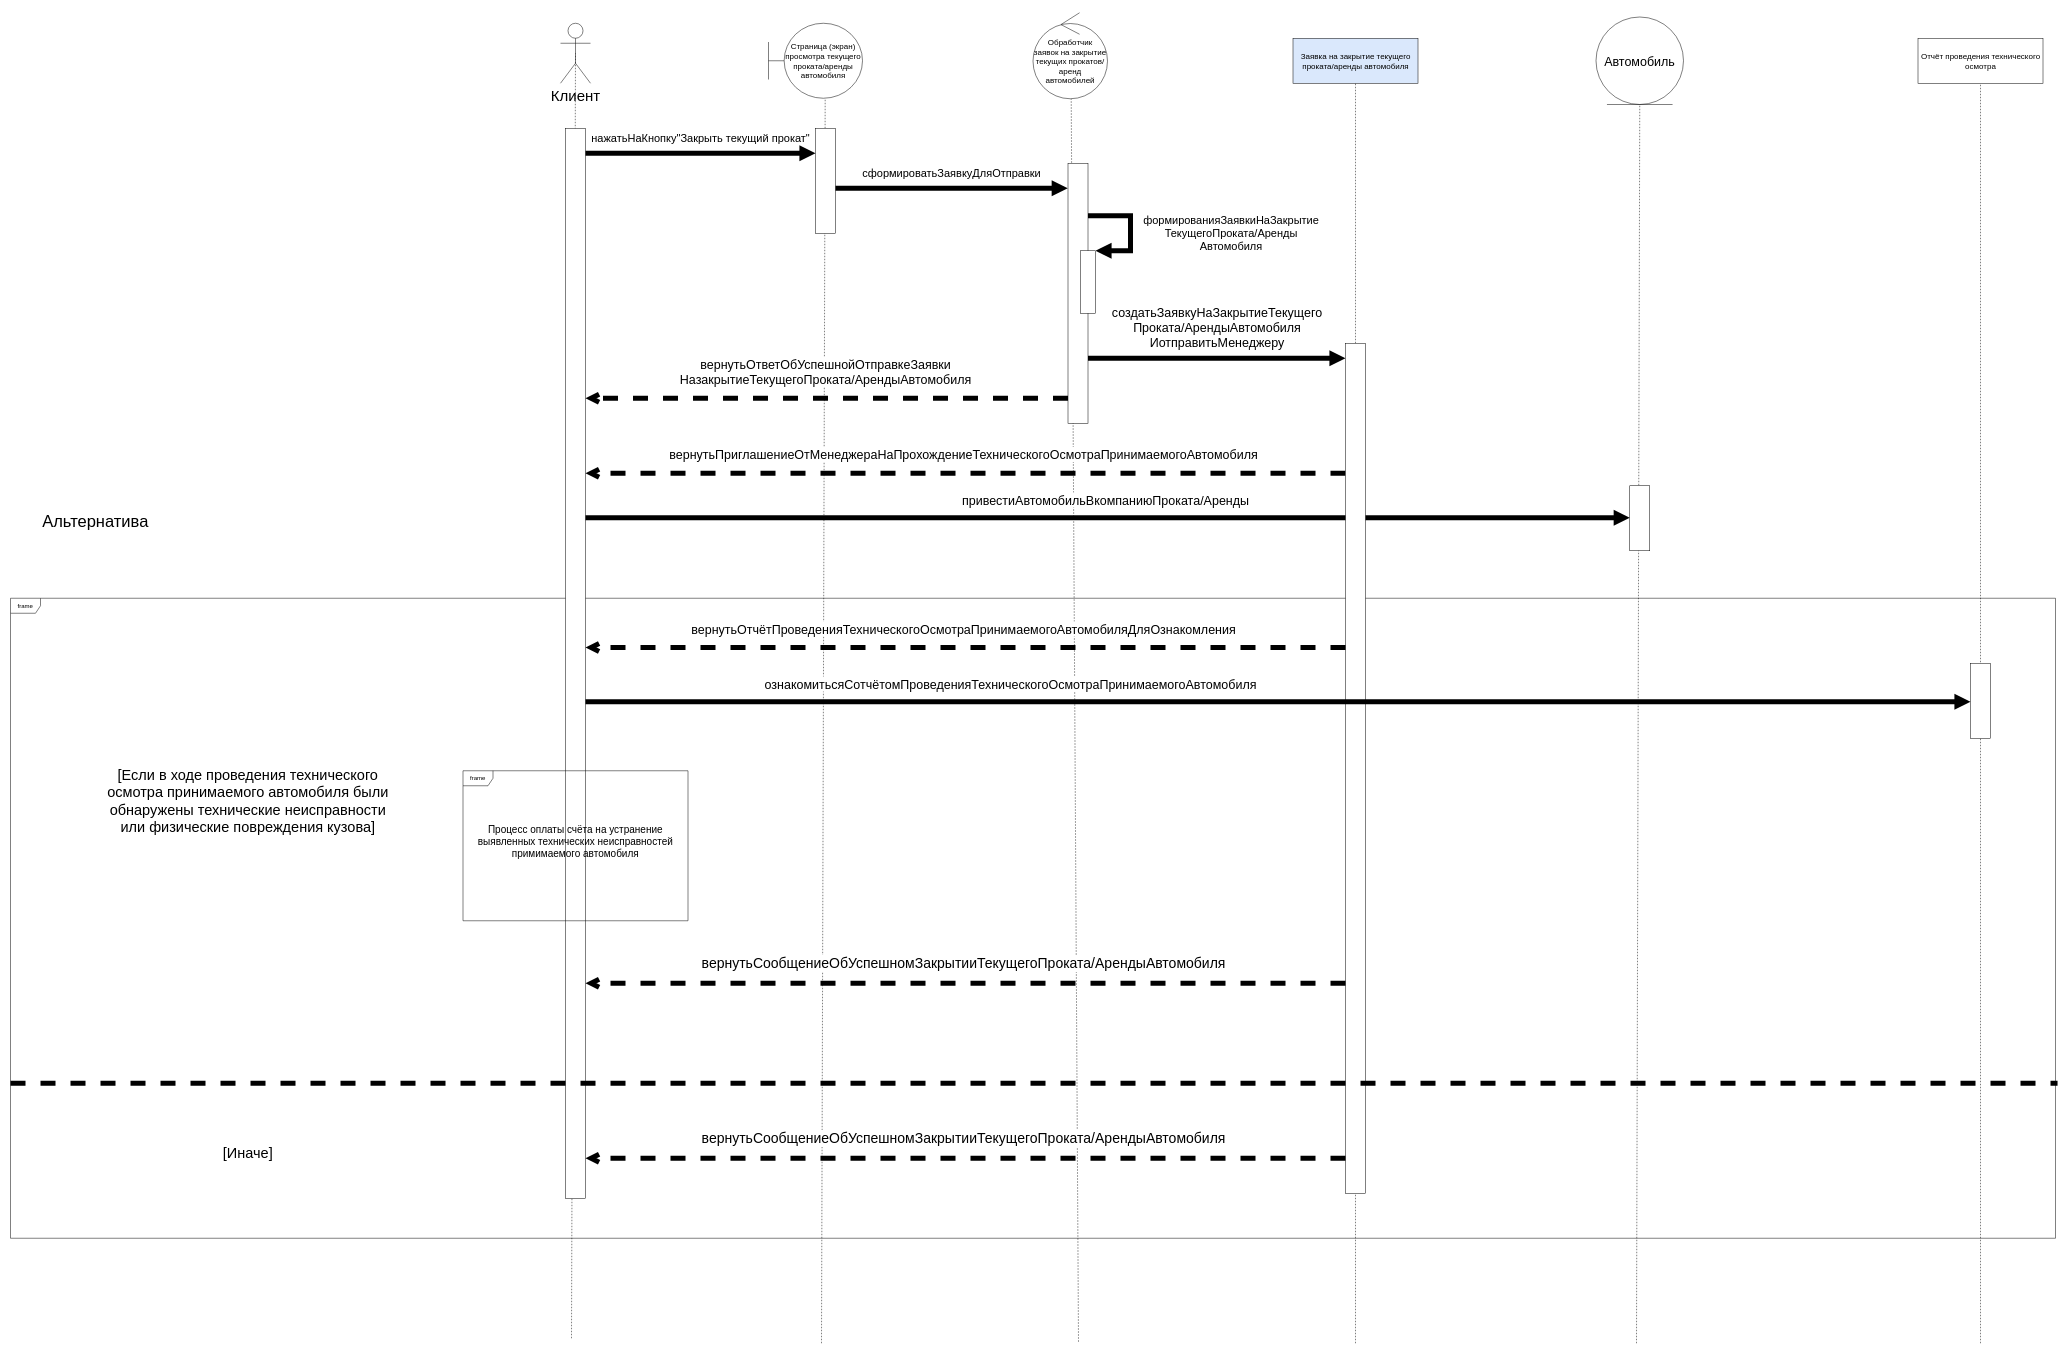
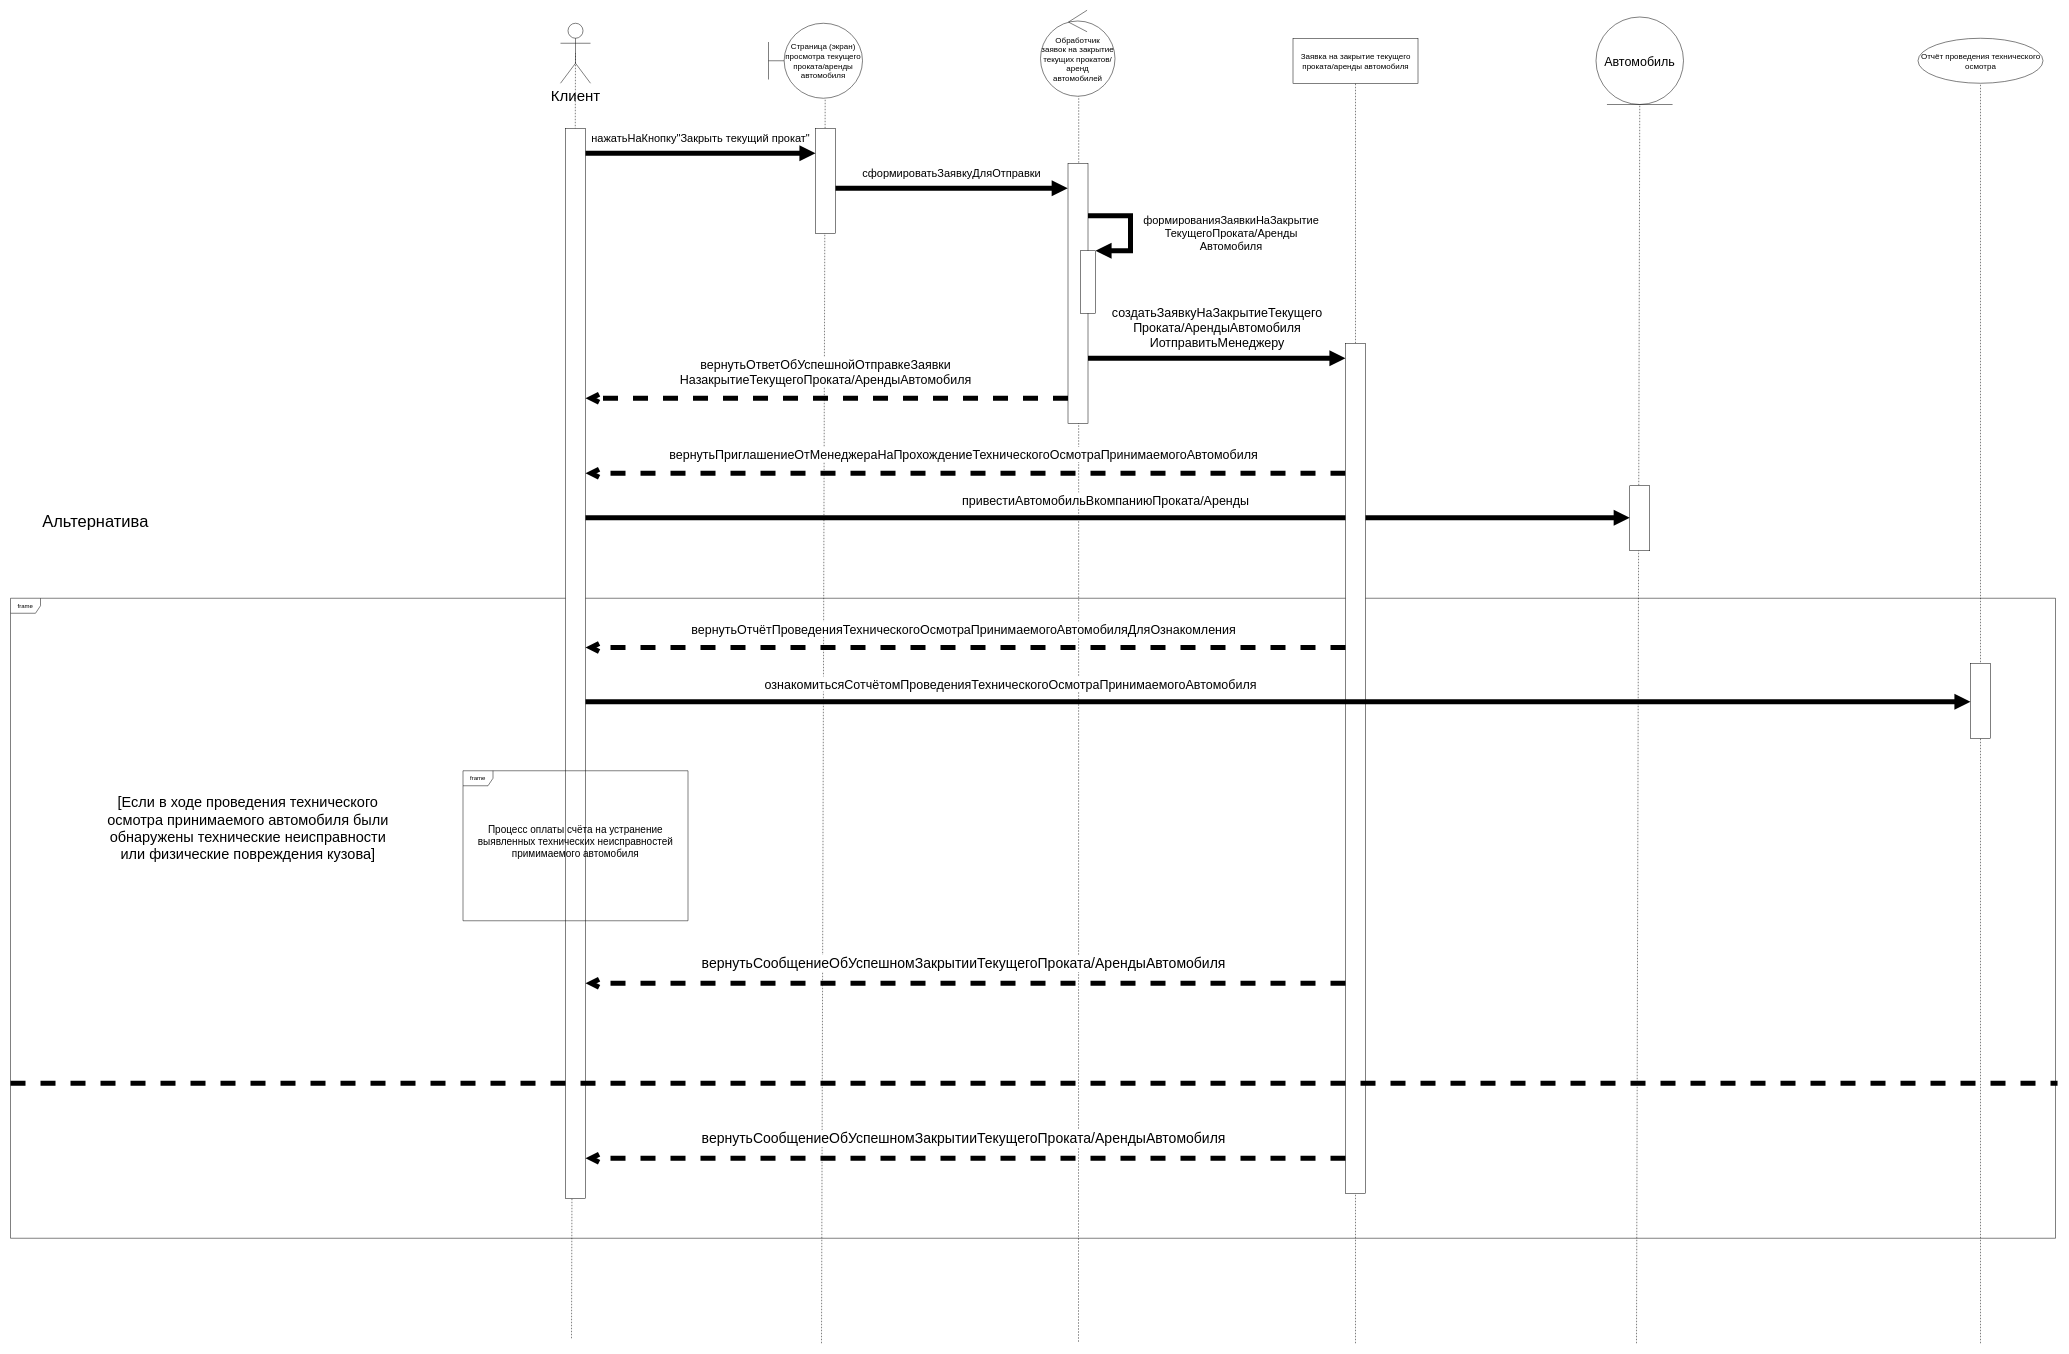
node "Обработчик заявок на закрытие текущих прокатов/аренд автомобилей": moved (1070, 56) -> (1078, 53)
node "Заявка на закрытие текущего проката/аренды автомобиля": fillcolor #dae8fc -> #ffffff
node "Отчёт проведения технического осмотра": shape rectangle -> ellipse
node "[Если в ходе проведения технического осмотра принимаемого автомобиля были обнаружены технические неисправности или физические повреждения кузова]": moved (248, 801) -> (248, 828)
node "[Иначе]": removed
